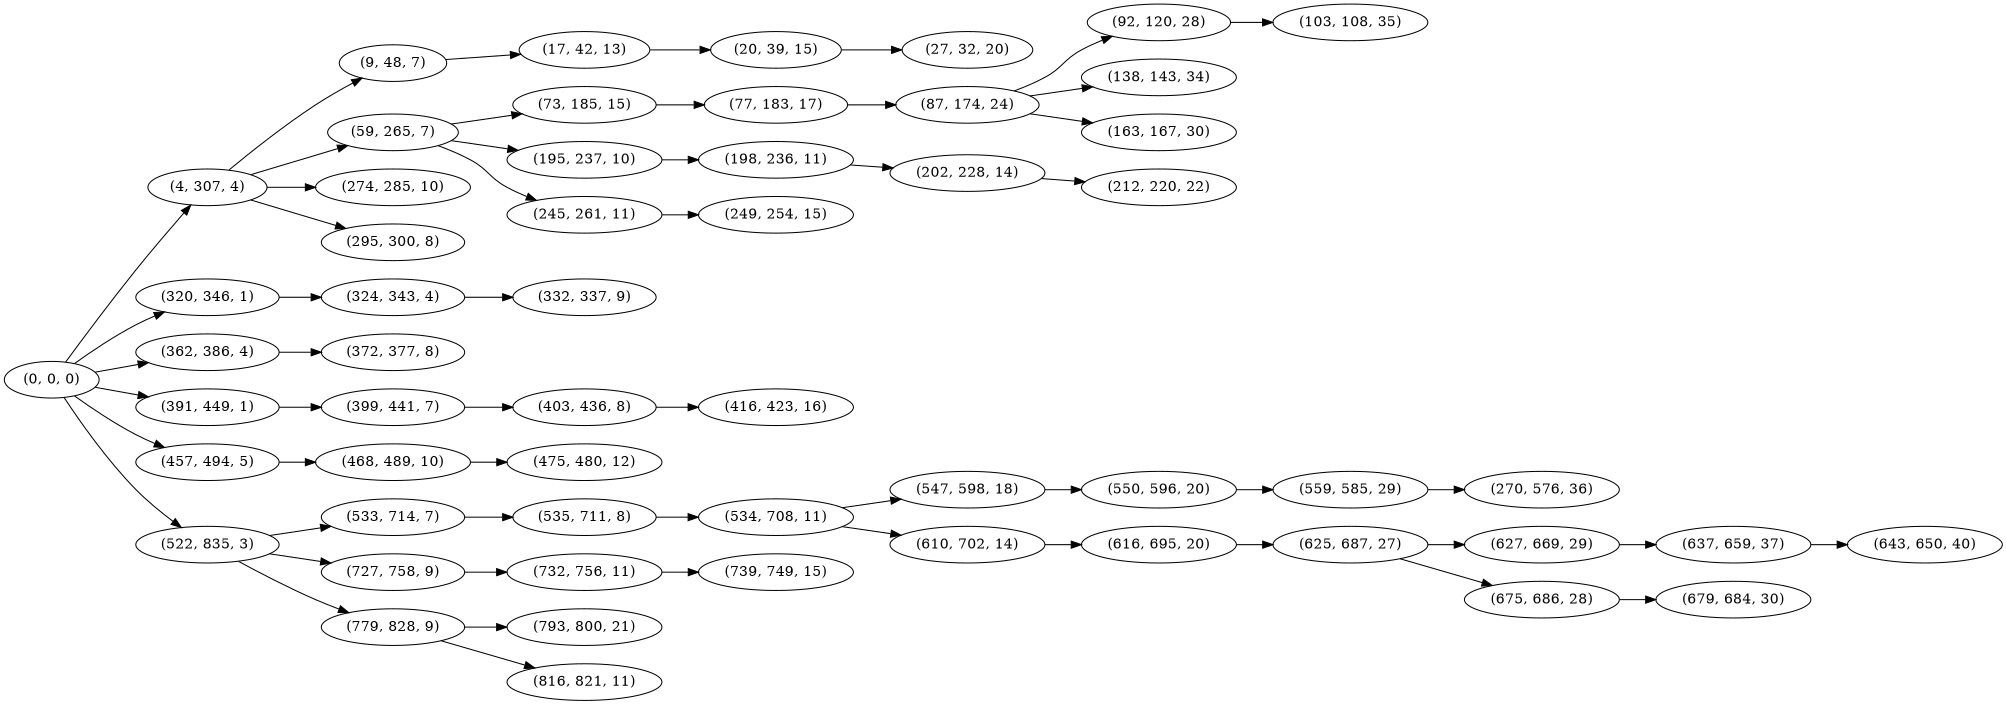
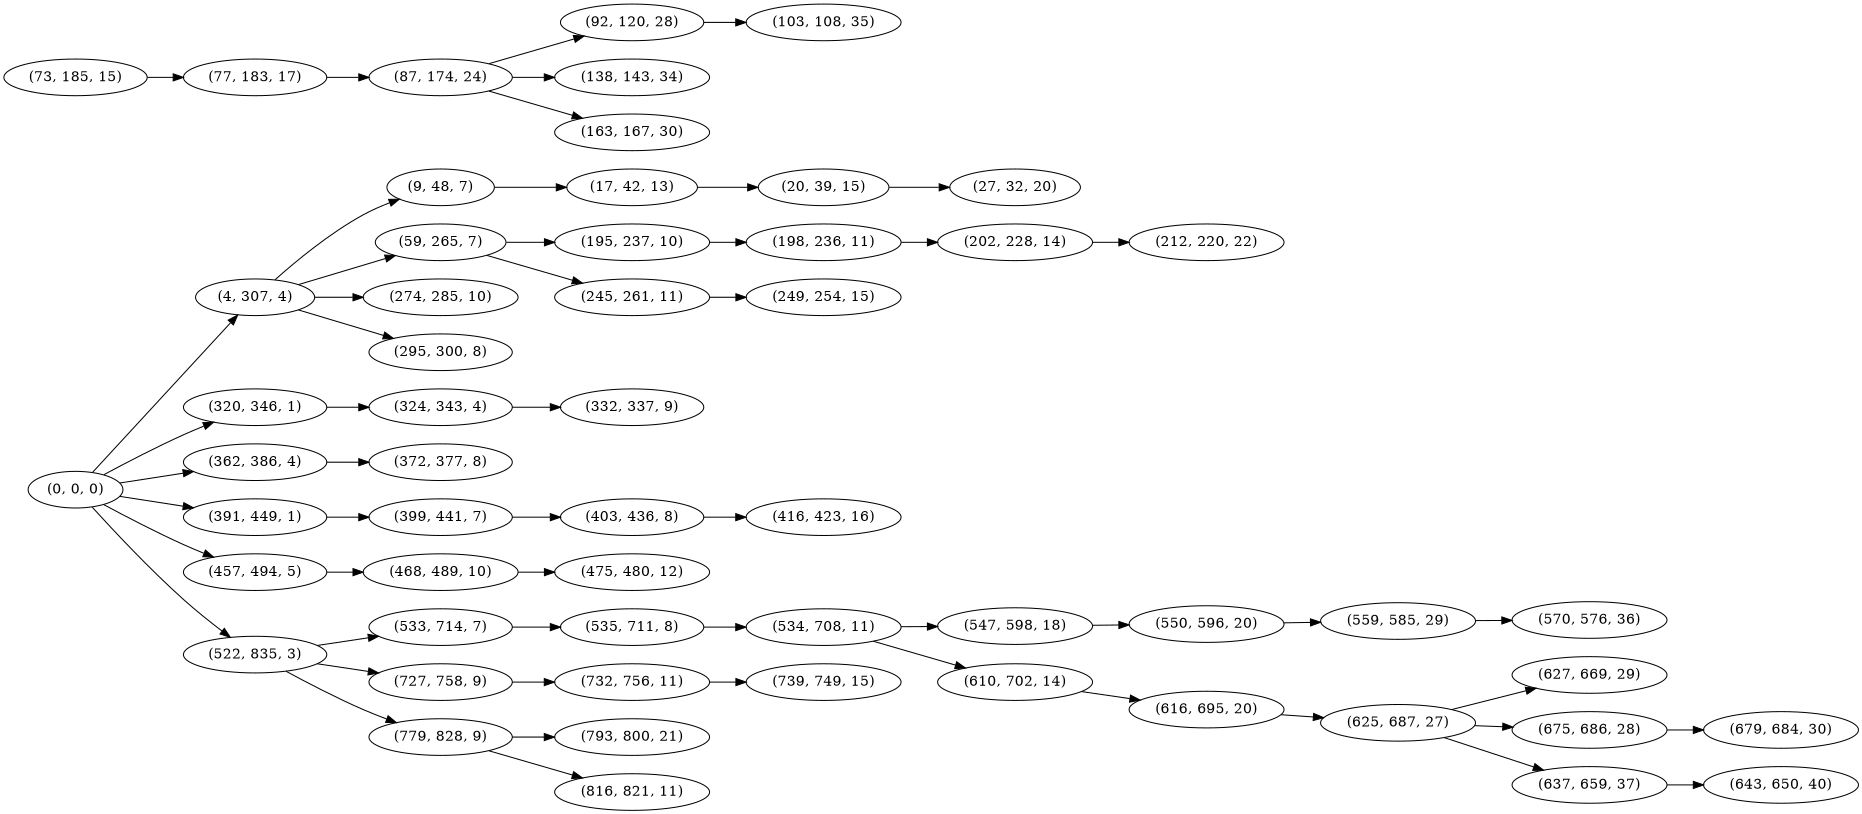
edge "(59, 265, 7)" -> "(73, 185, 15)": removed
node "(270, 576, 36)": label "(270, 576, 36)" -> "(570, 576, 36)"
edge "(627, 669, 29)" -> "(637, 659, 37)": now "(625, 687, 27)" -> "(637, 659, 37)"
